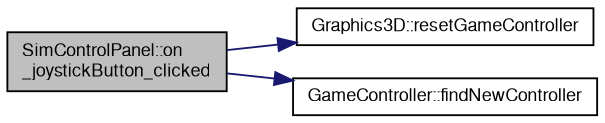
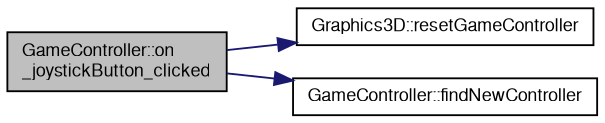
node "SimControlPanel::on _joystickButton_clicked": label "SimControlPanel::on _joystickButton_clicked" -> "GameController::on _joystickButton_clicked"
